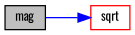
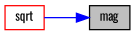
edge "mag" -> "sqrt": reversed
